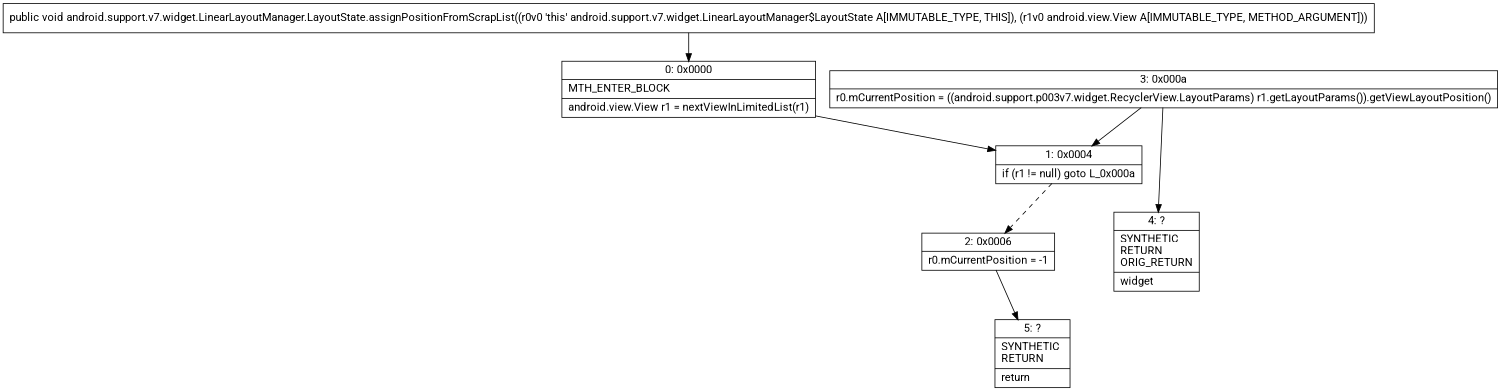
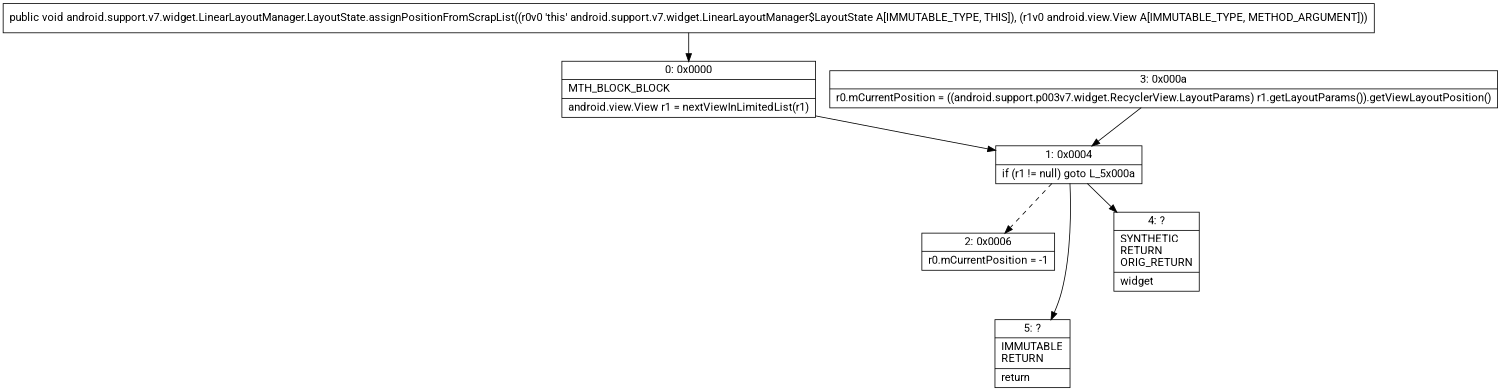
node "0: 0x0000": text "MTH_ENTER_BLOCK" -> "MTH_BLOCK_BLOCK"
edge "3: 0x000a" -> "4: ?": now "1: 0x0004" -> "4: ?"
node "1: 0x0004": text "if (r1 != null) goto L_0x000a" -> "if (r1 != null) goto L_5x000a"
edge "2: 0x0006" -> "5: ?": now "1: 0x0004" -> "5: ?"
node "5: ?": text "SYNTHETIC" -> "IMMUTABLE"
